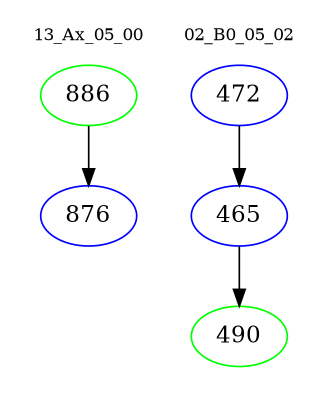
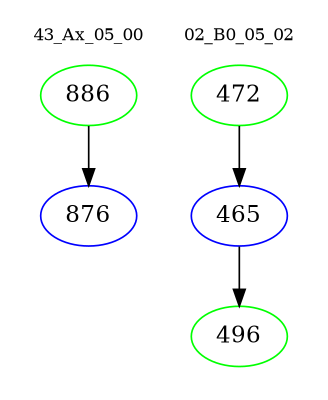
cluster "13_Ax_05_00": label "13_Ax_05_00" -> "43_Ax_05_00"
node "472": color blue -> green
node "490": label "490" -> "496"
